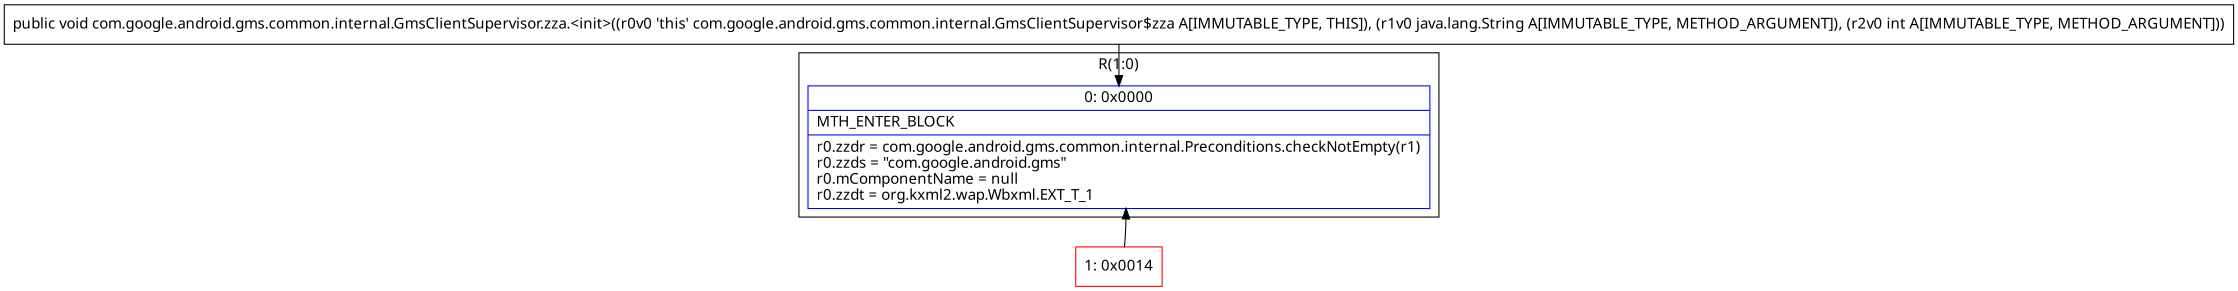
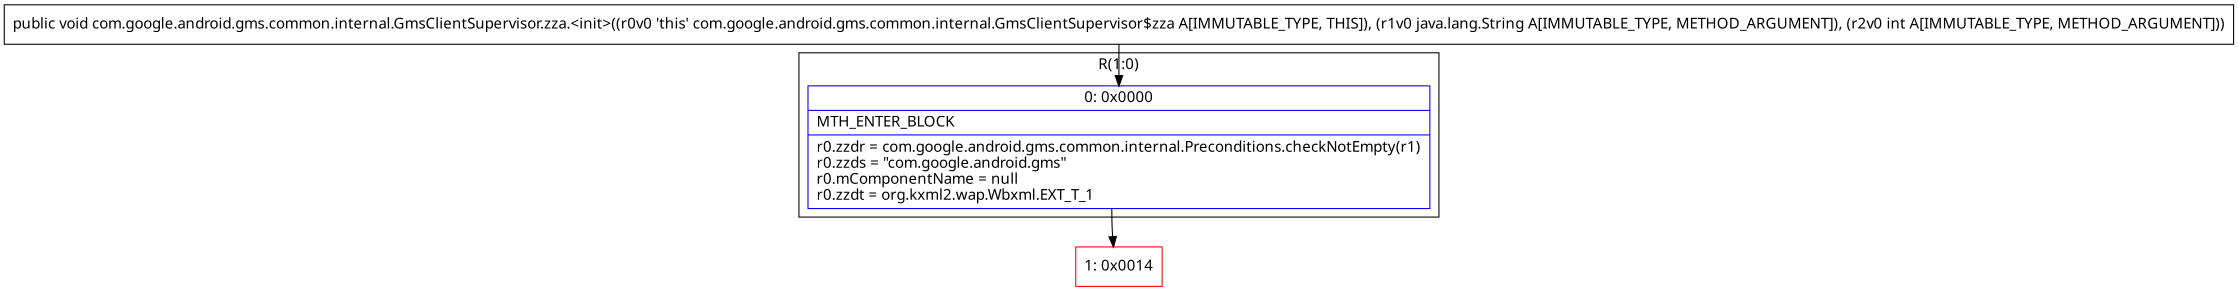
edge "1: 0x0014" -> "0: 0x0000": reversed
